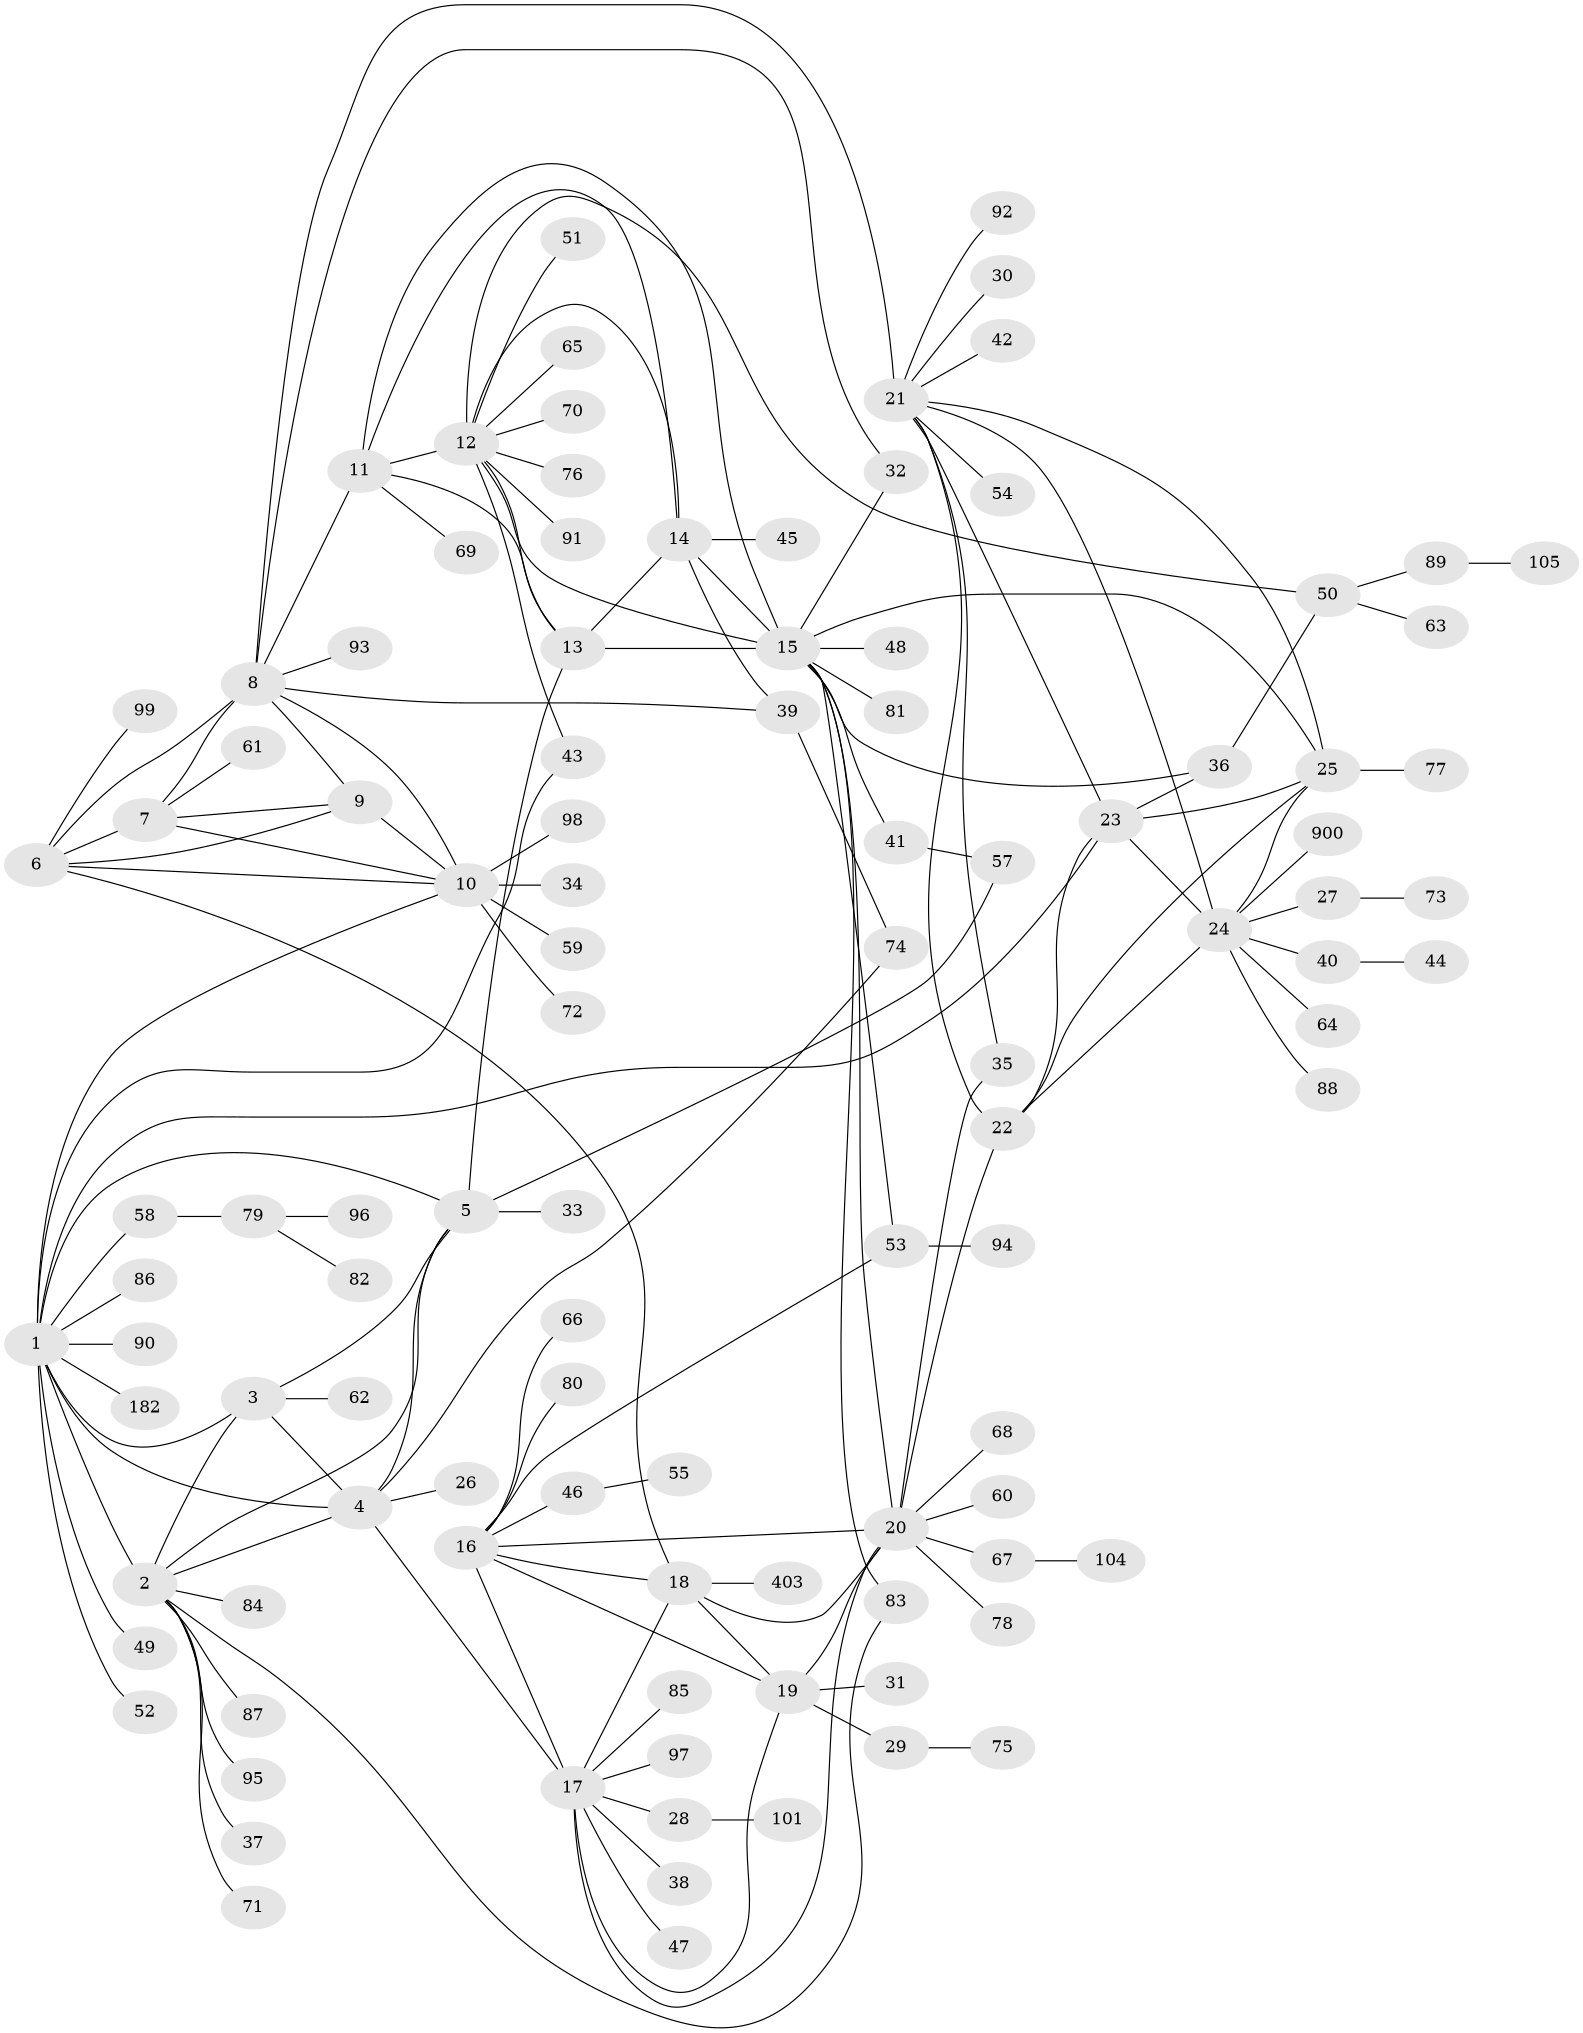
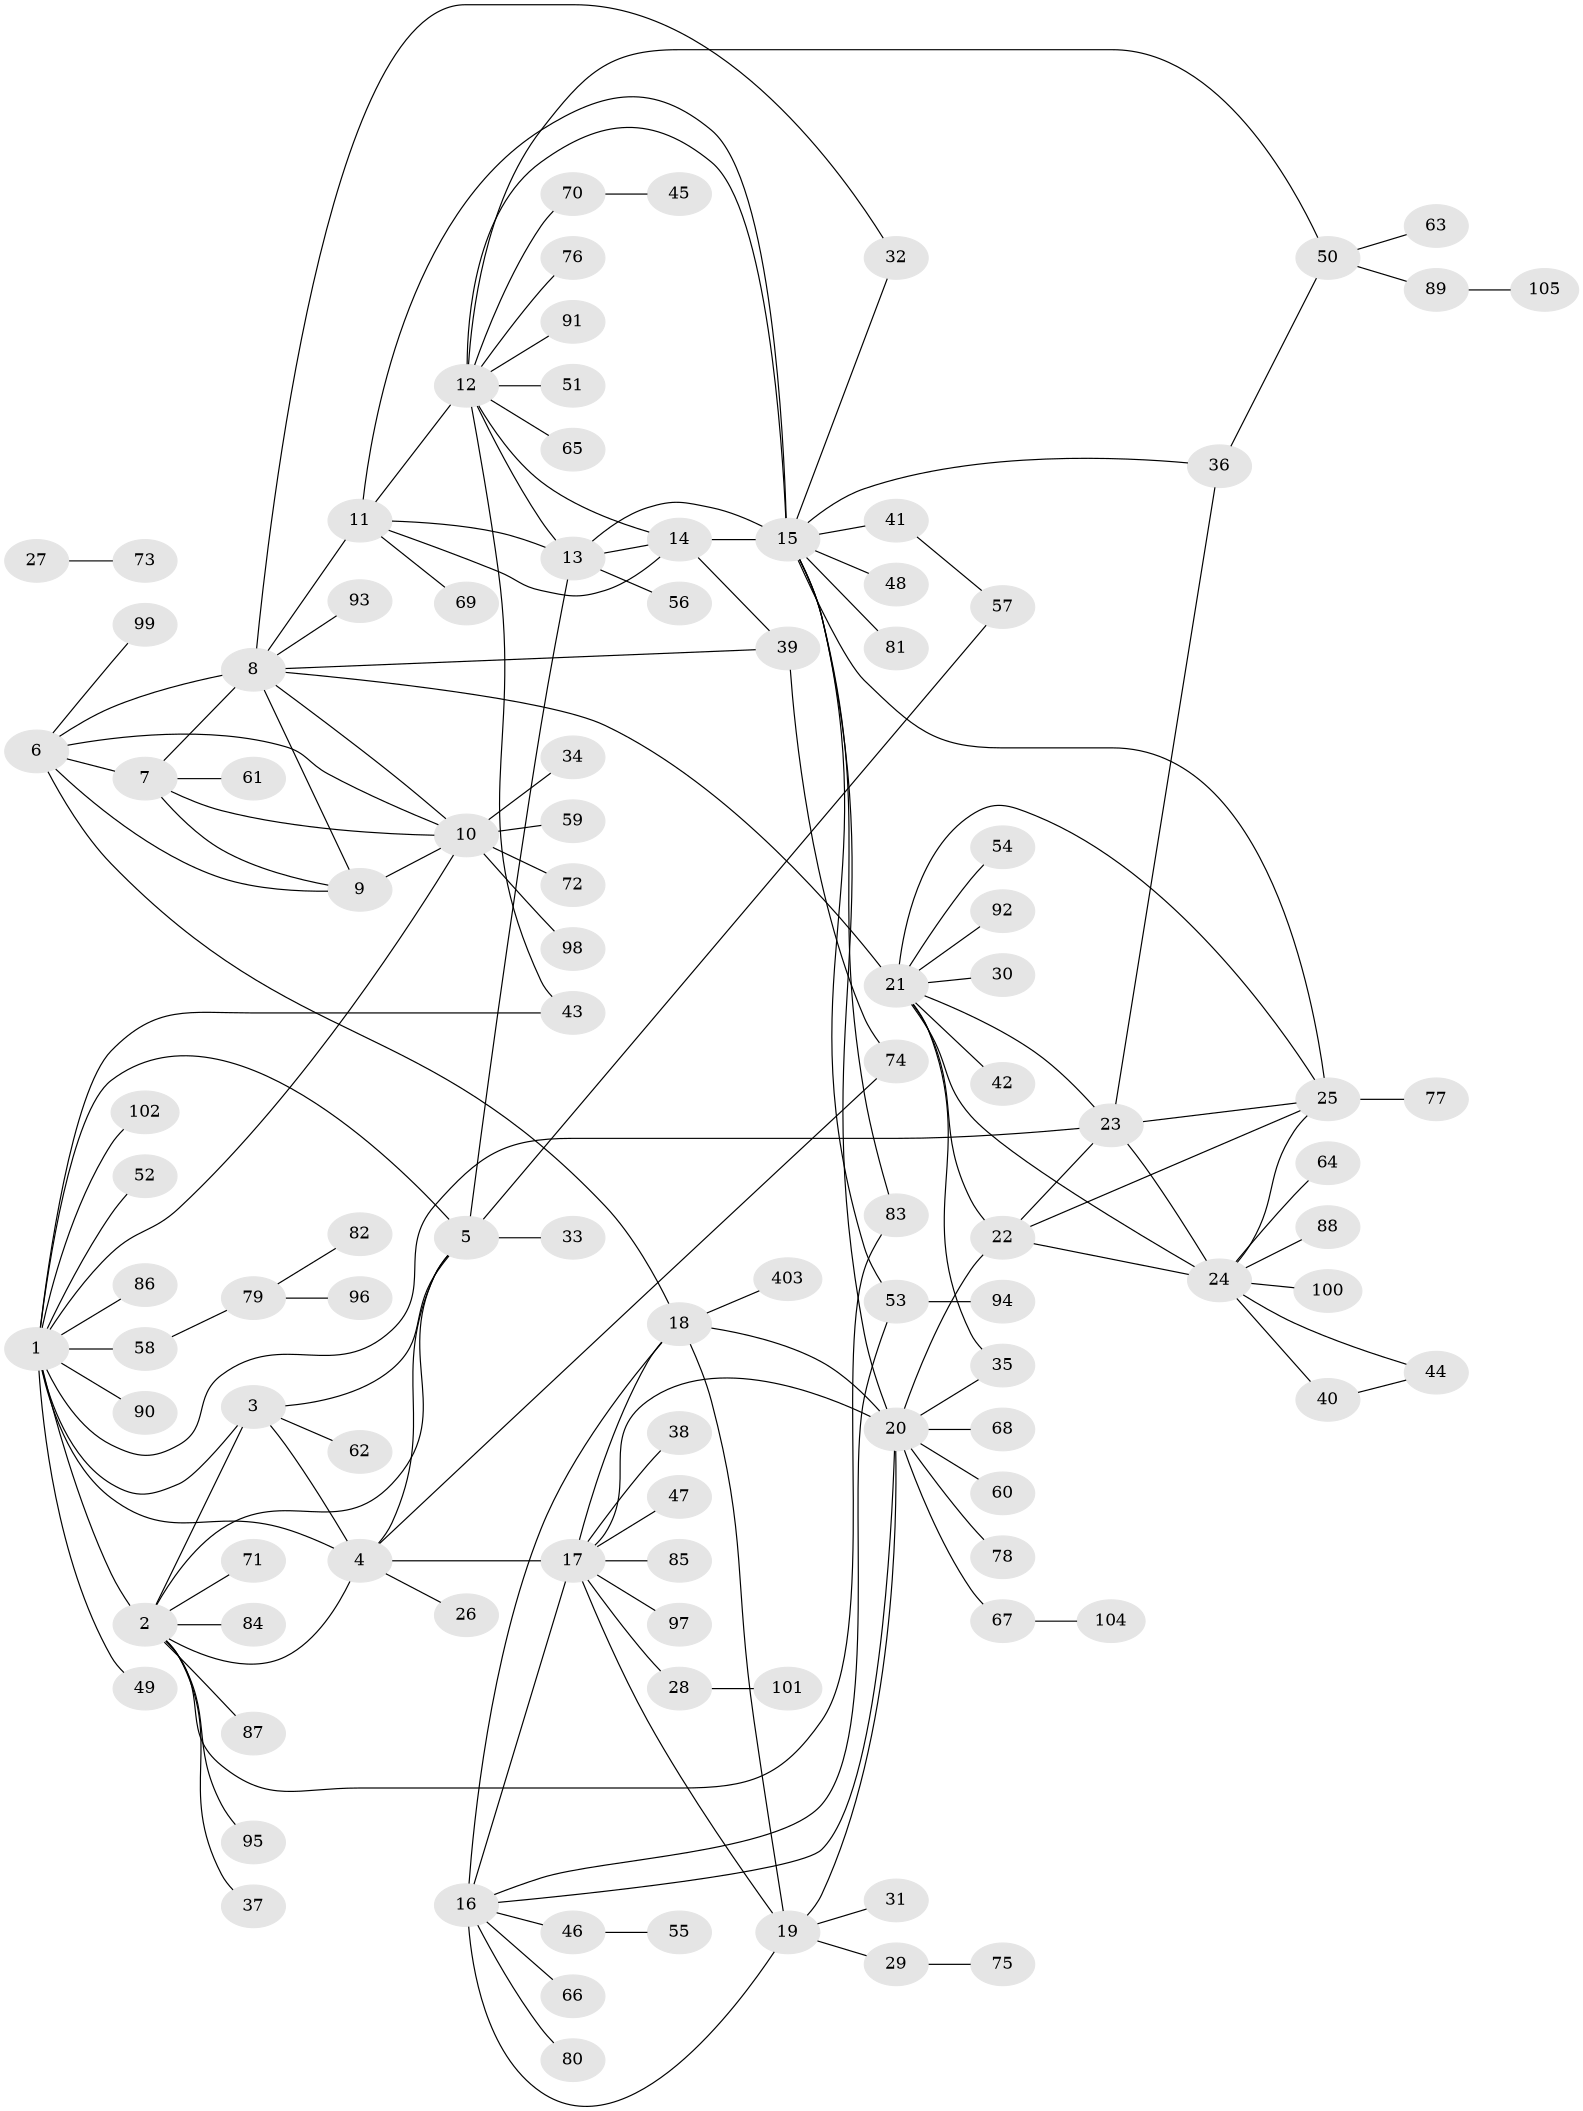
edge "14" -- "45": now "70" -- "45"
node "56": added
node "900": label "900" -> "100"
edge "27" -- "24": now "44" -- "24"
node "182": label "182" -> "102"
